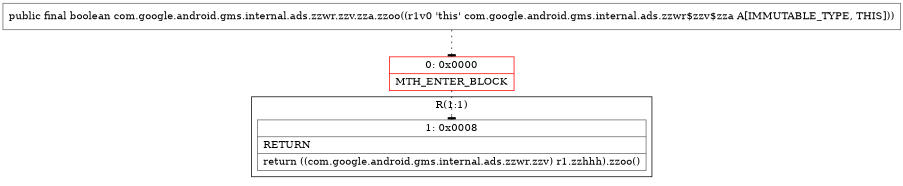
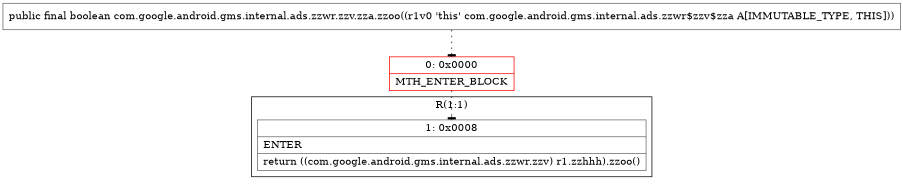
node "1: 0x0008": text "RETURN" -> "ENTER"
